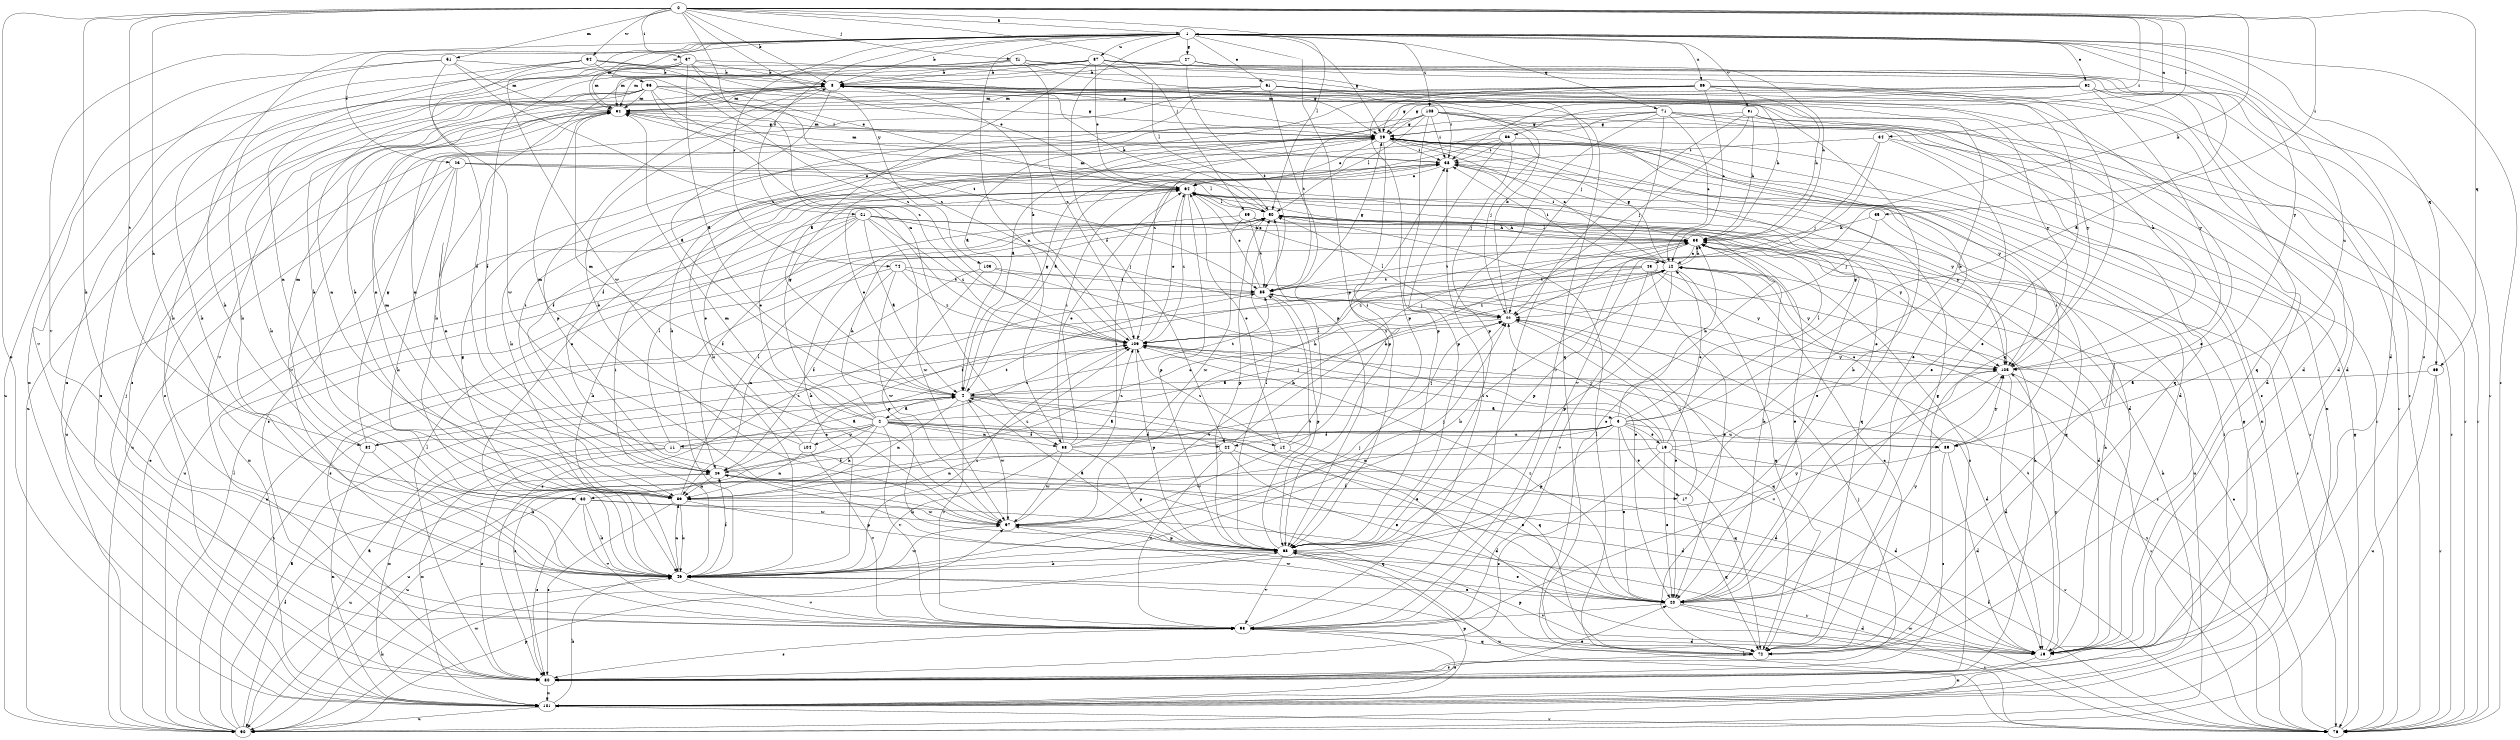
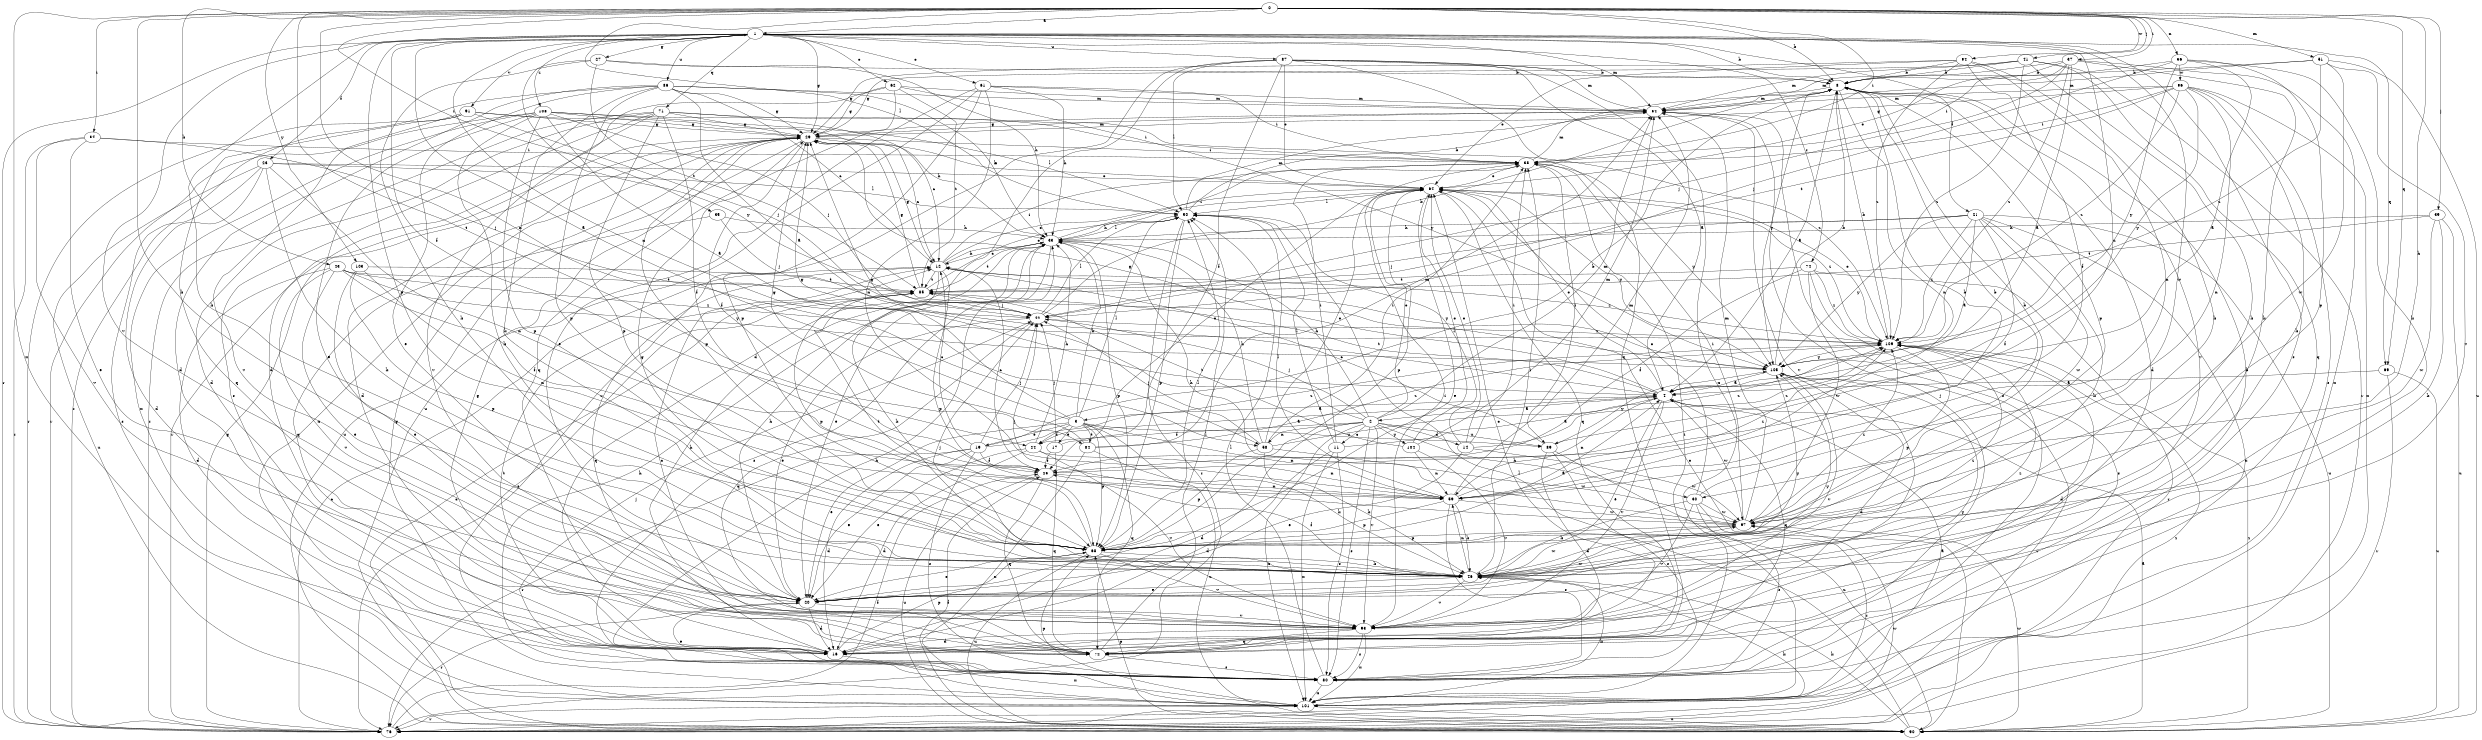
edge "1" -> "96": now "56" -> "96"
edge "2" -> "109": now "97" -> "109"
edge "25" -> "17": reversed
